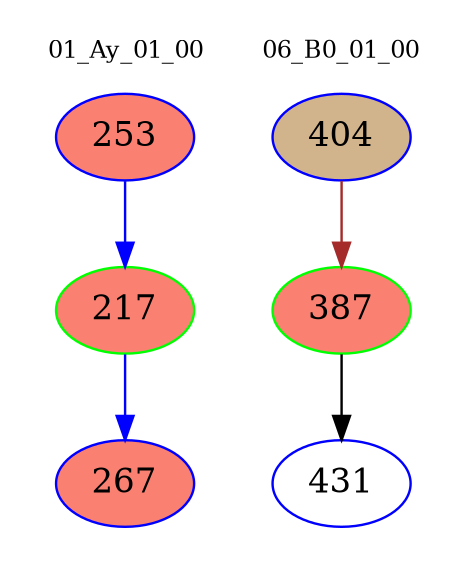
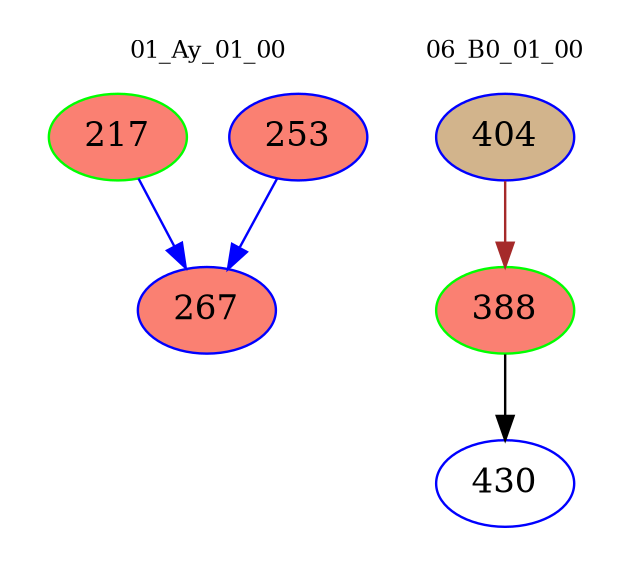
edge "253" -> "217": now "253" -> "267"
node "387": label "387" -> "388"
node "431": label "431" -> "430"
